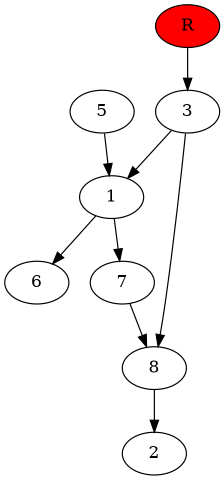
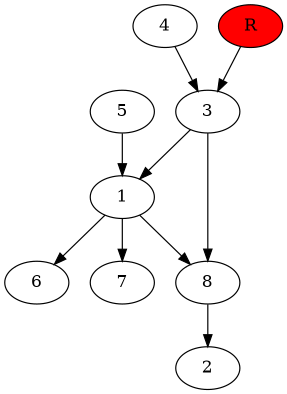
node "4": added
edge "7" -> "8": now "1" -> "8"
